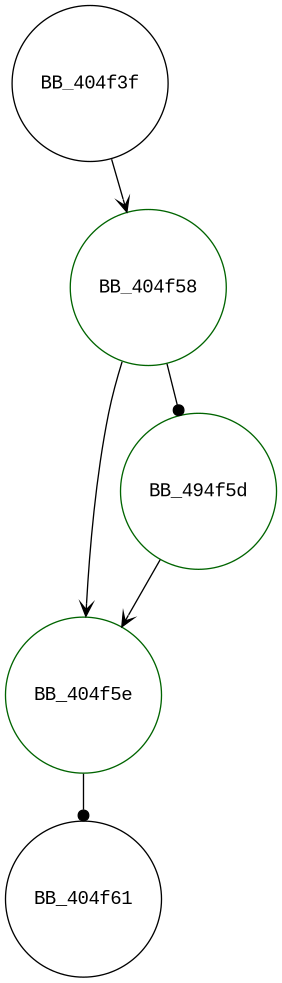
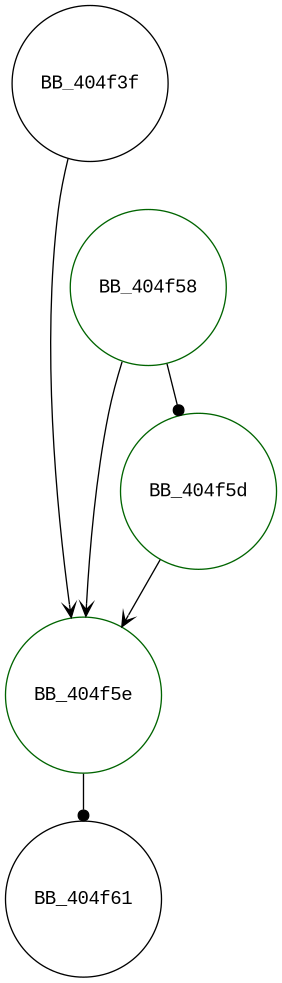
edge "BB_404f3f" -> "BB_404f58": now "BB_404f3f" -> "BB_404f5e"
node "BB_494f5d": label "BB_494f5d" -> "BB_404f5d"
